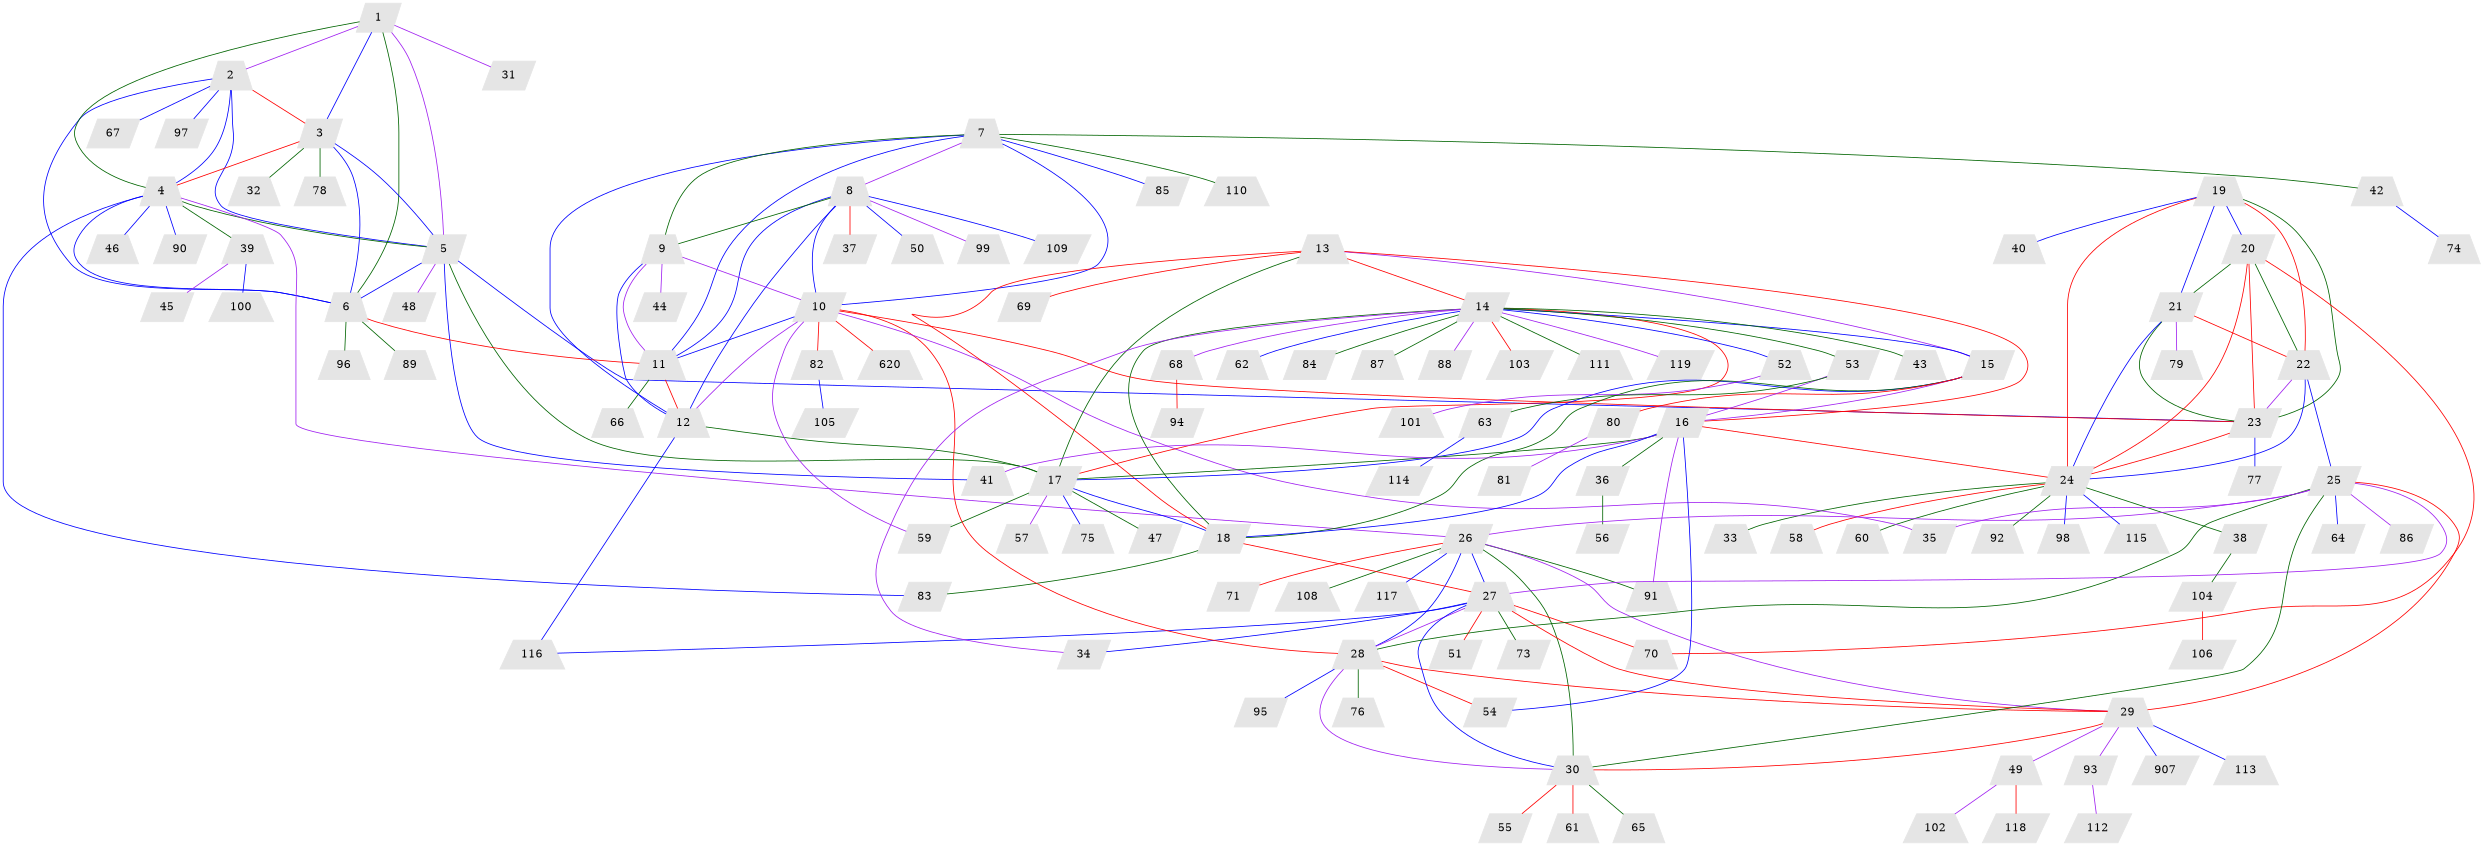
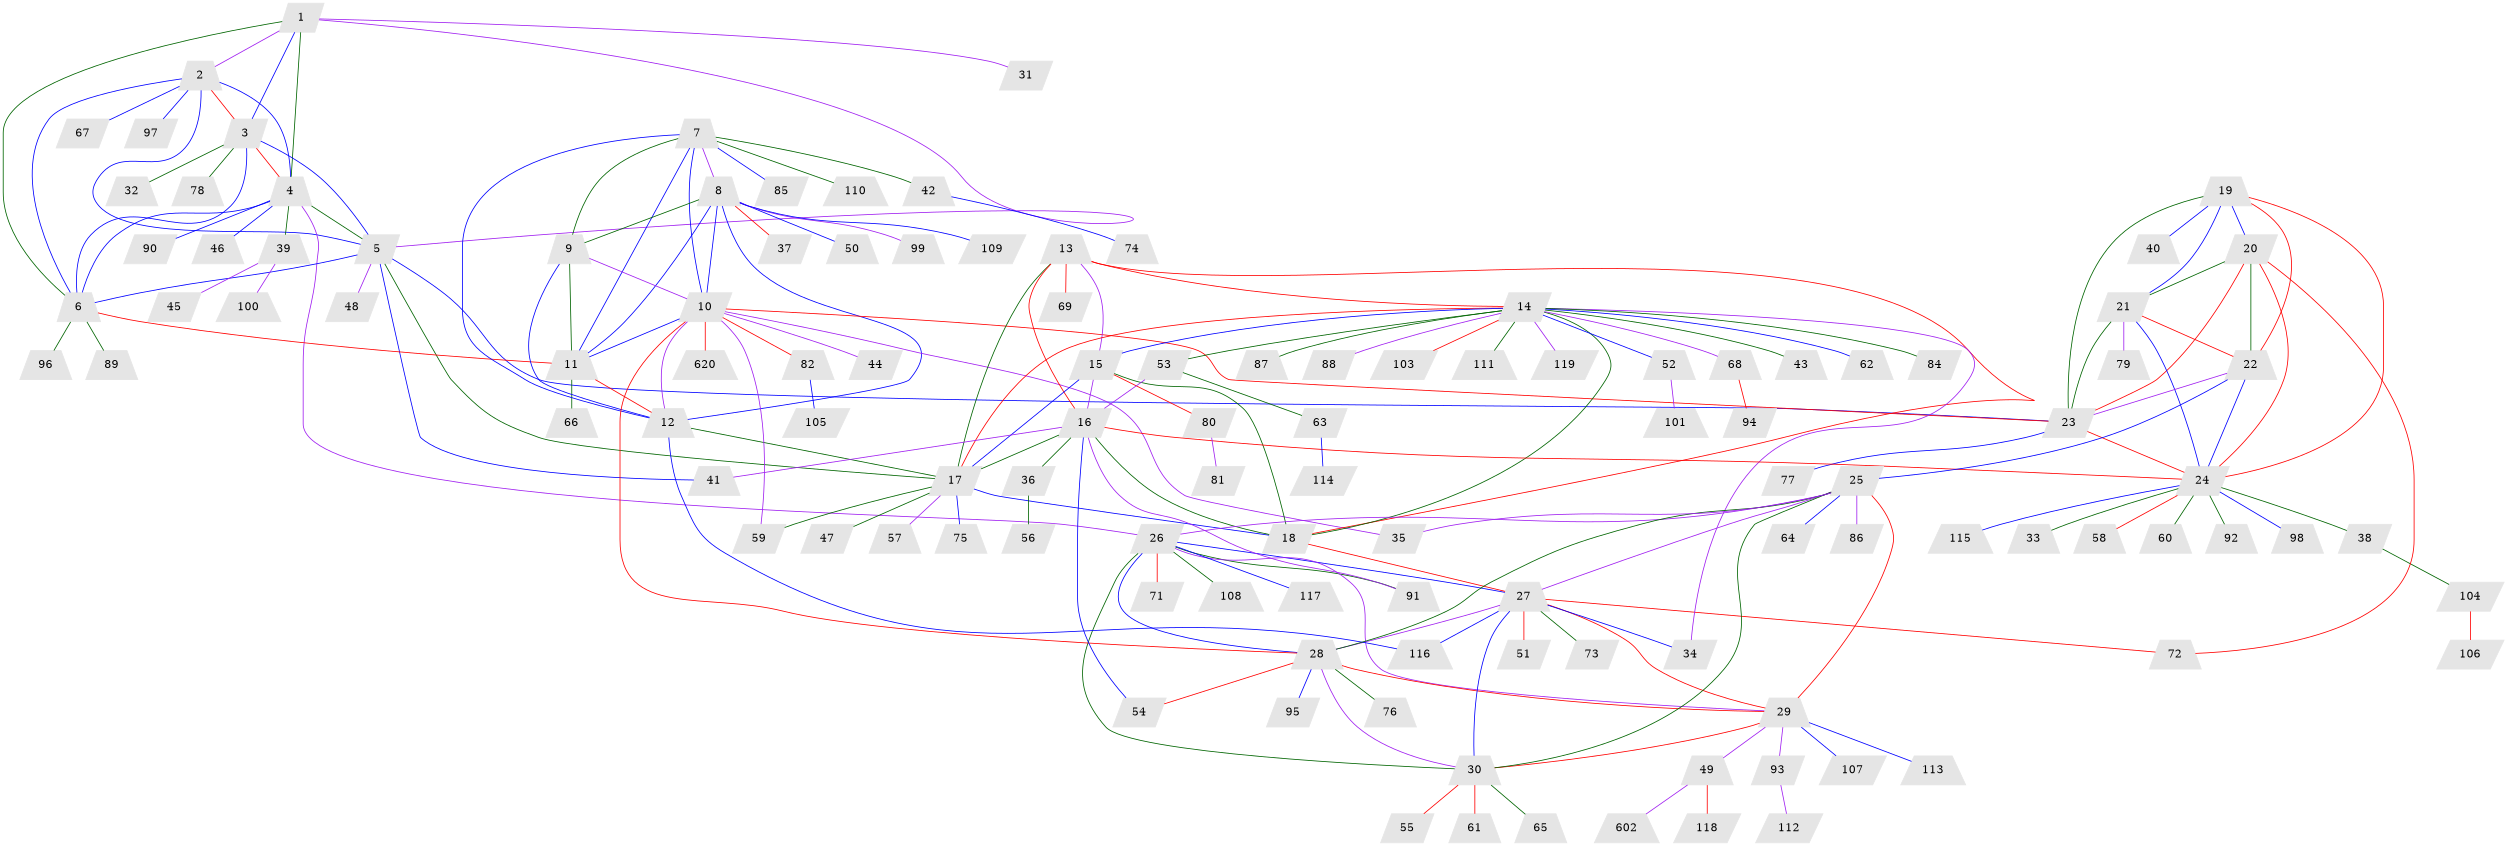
edge "39" -- "100": color blue -> purple
edge "9" -- "44": now "10" -- "44"
edge "9" -- "11": color purple -> darkgreen
edge "16" -- "18": color blue -> darkgreen
node "83": removed
node "70": label "70" -> "72"
node "907": label "907" -> "107"
node "102": label "102" -> "602"
